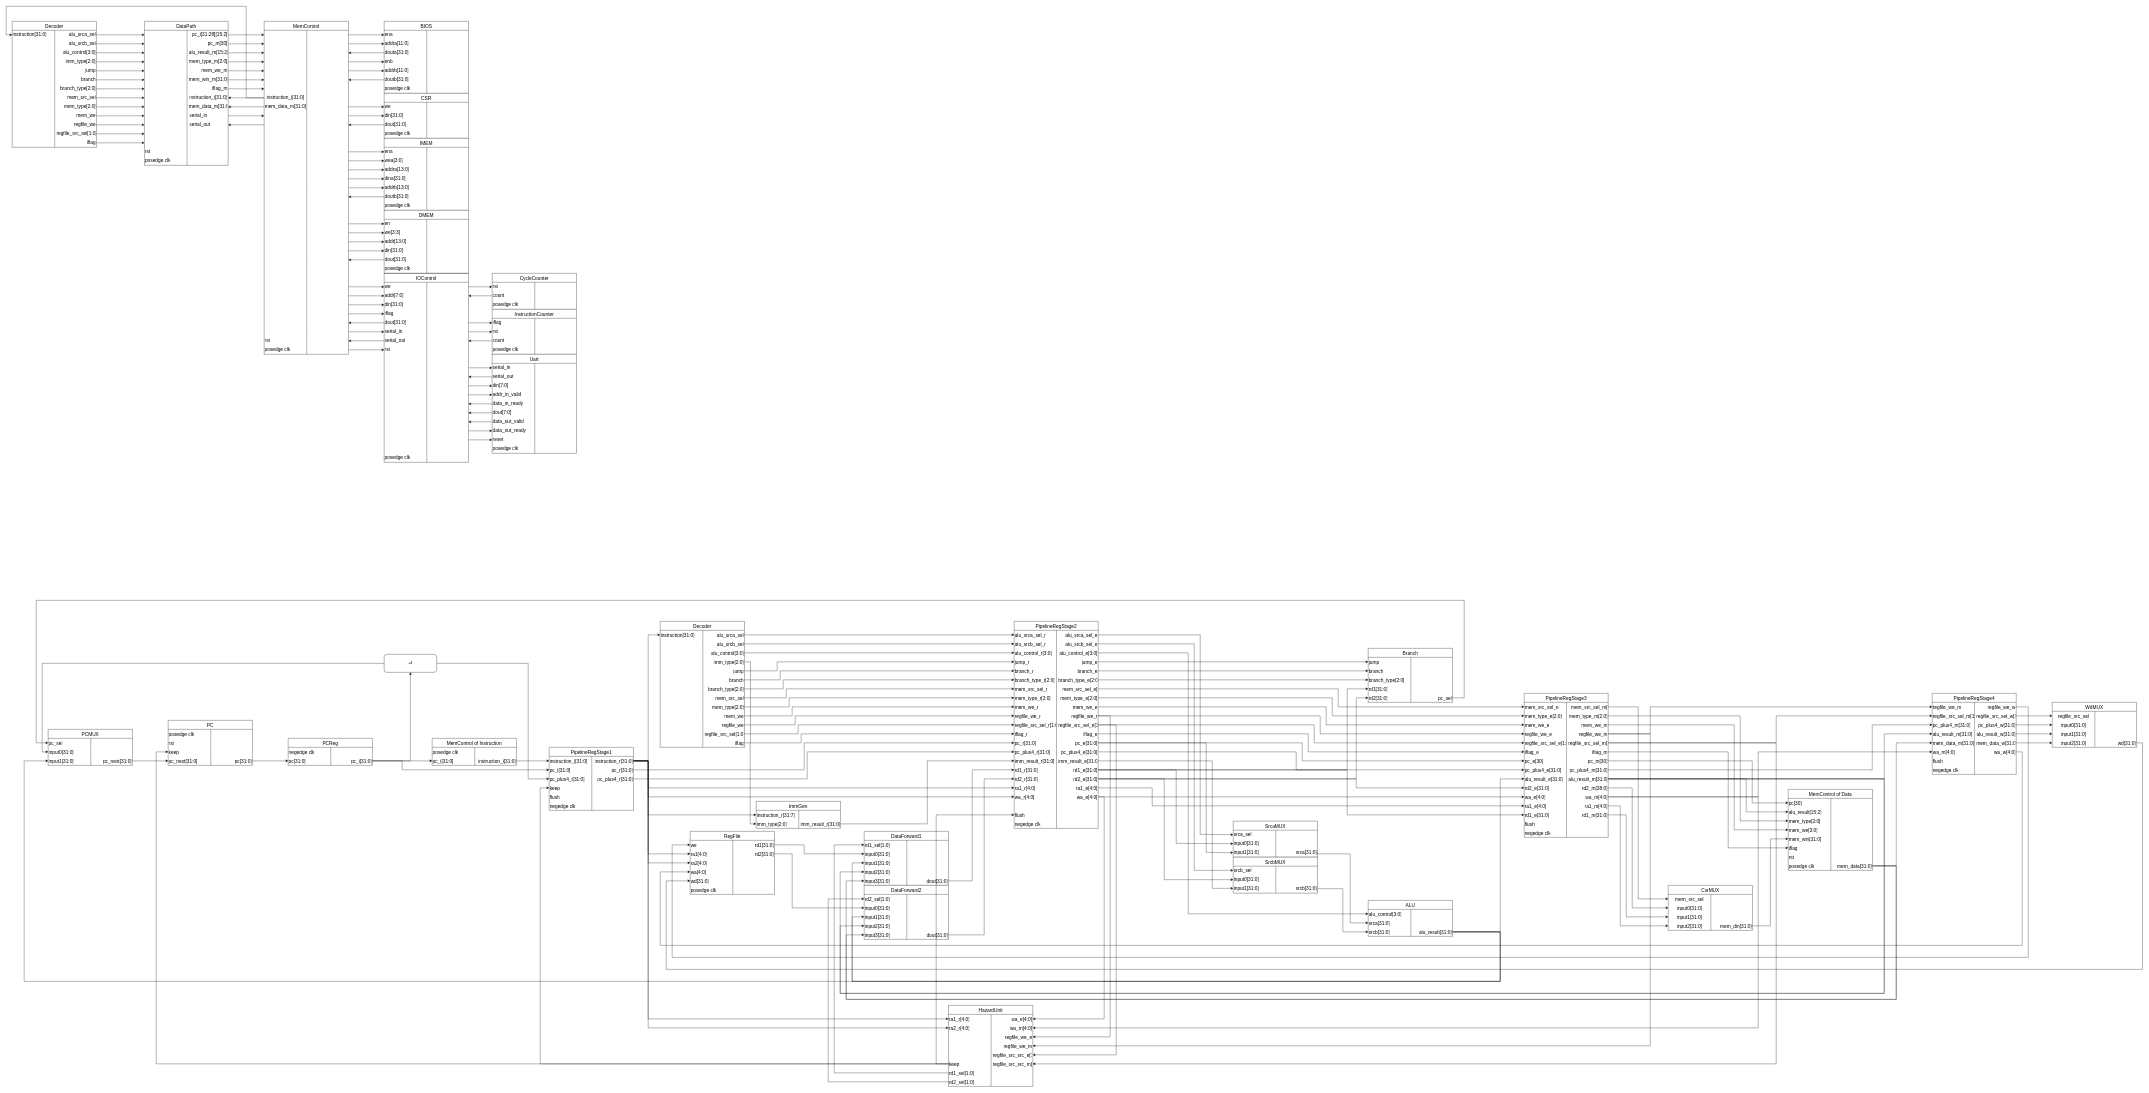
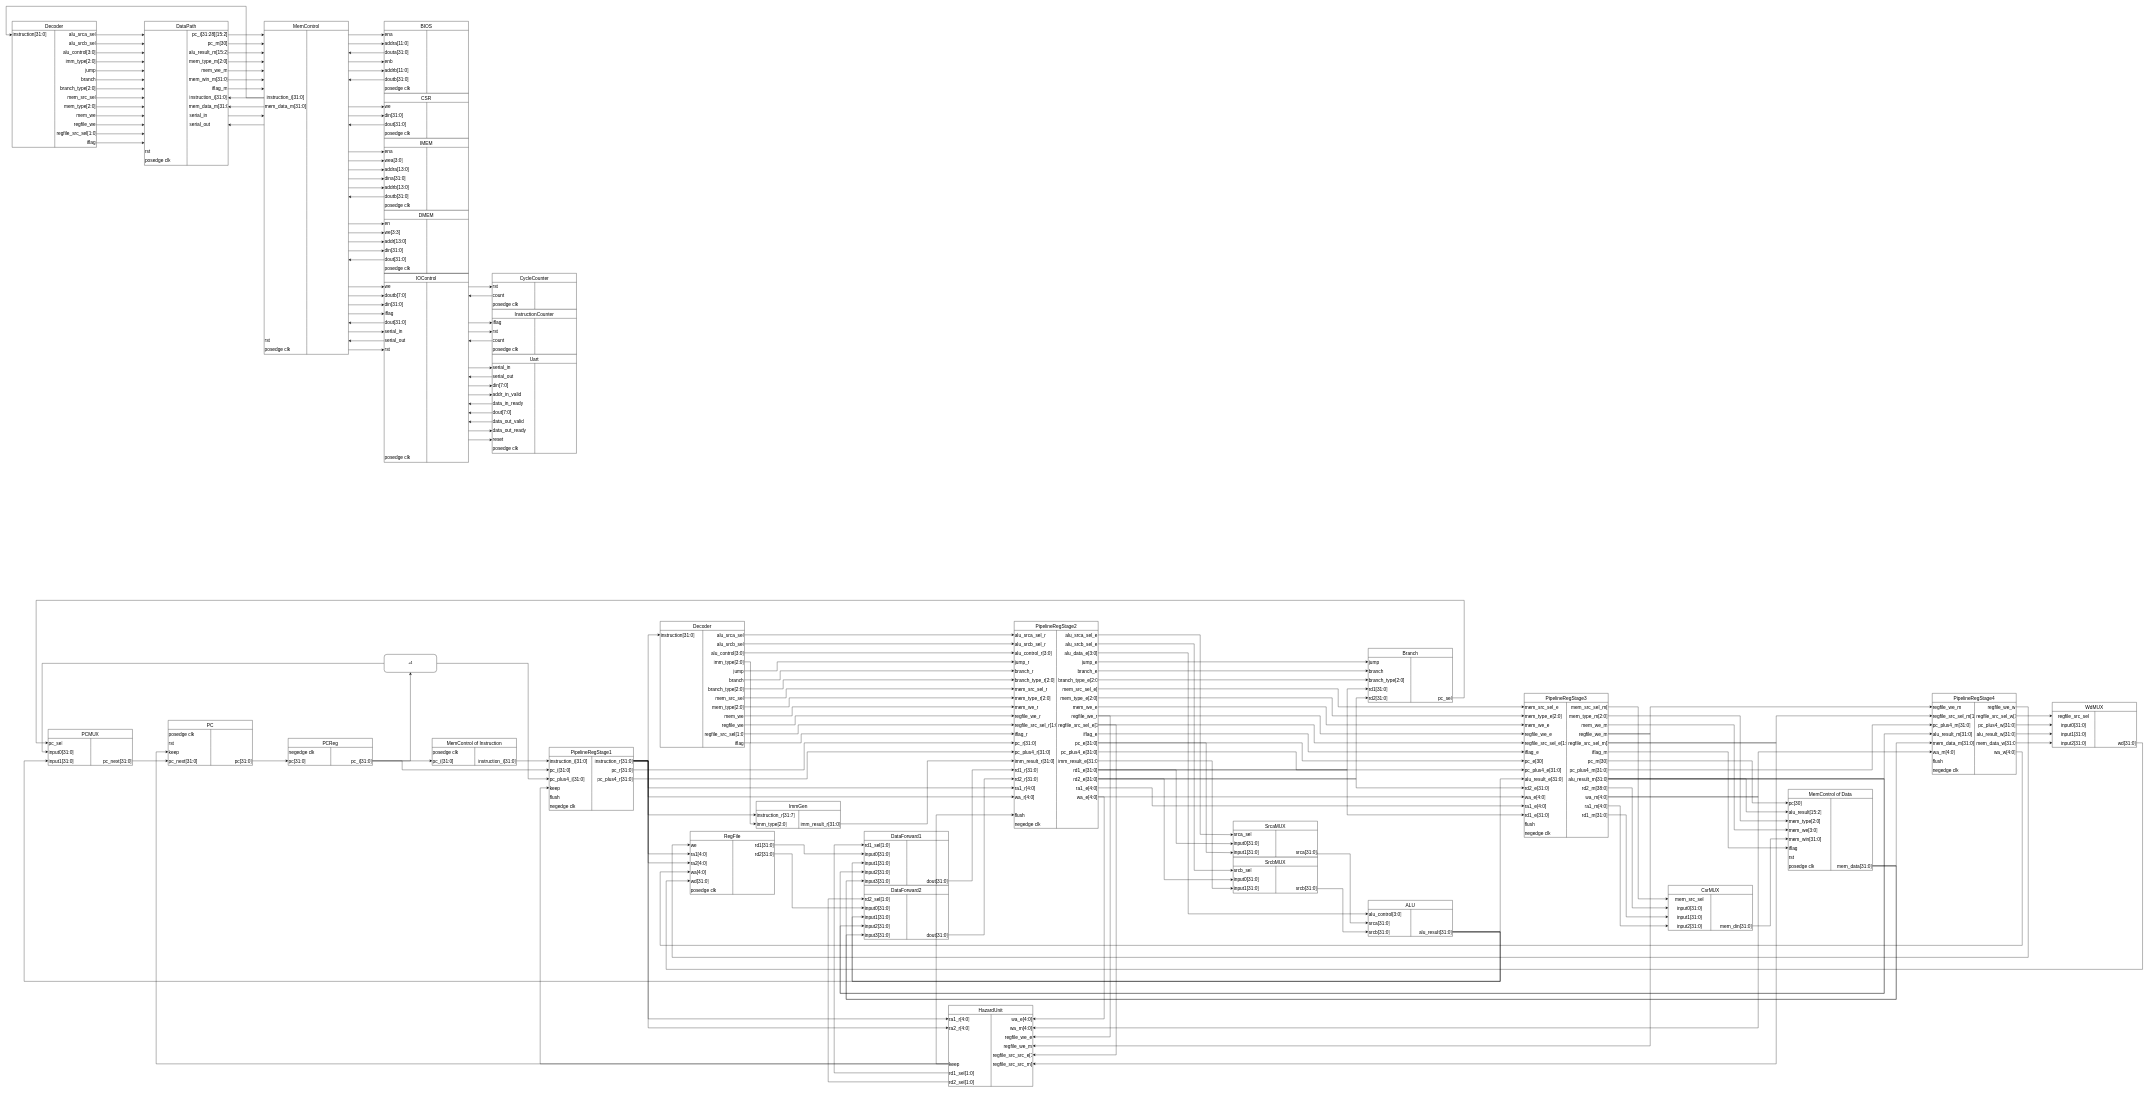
node "addr[7:0]": label "addr[7:0]" -> "doutb[7:0]"
node "alu_control_e[3:0]": label "alu_control_e[3:0]" -> "alu_data_e[3:0]"
